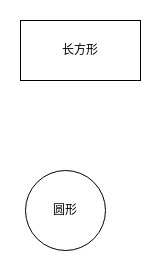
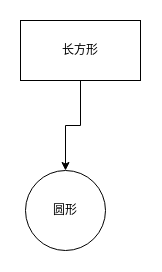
edge "长方形" -> "圆形": added
